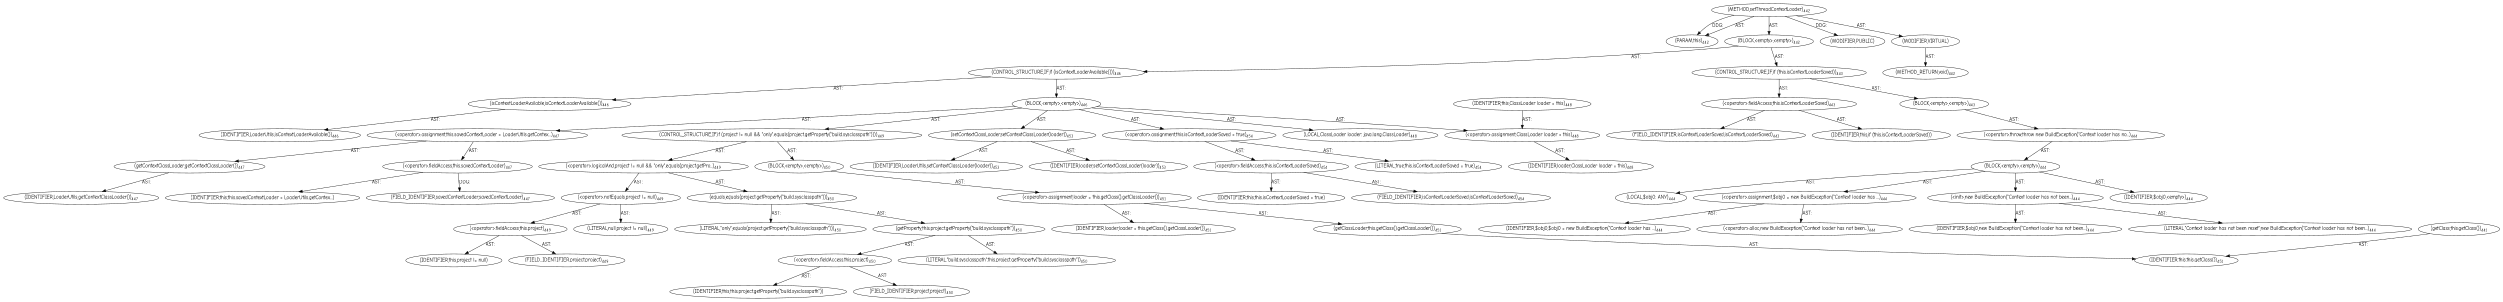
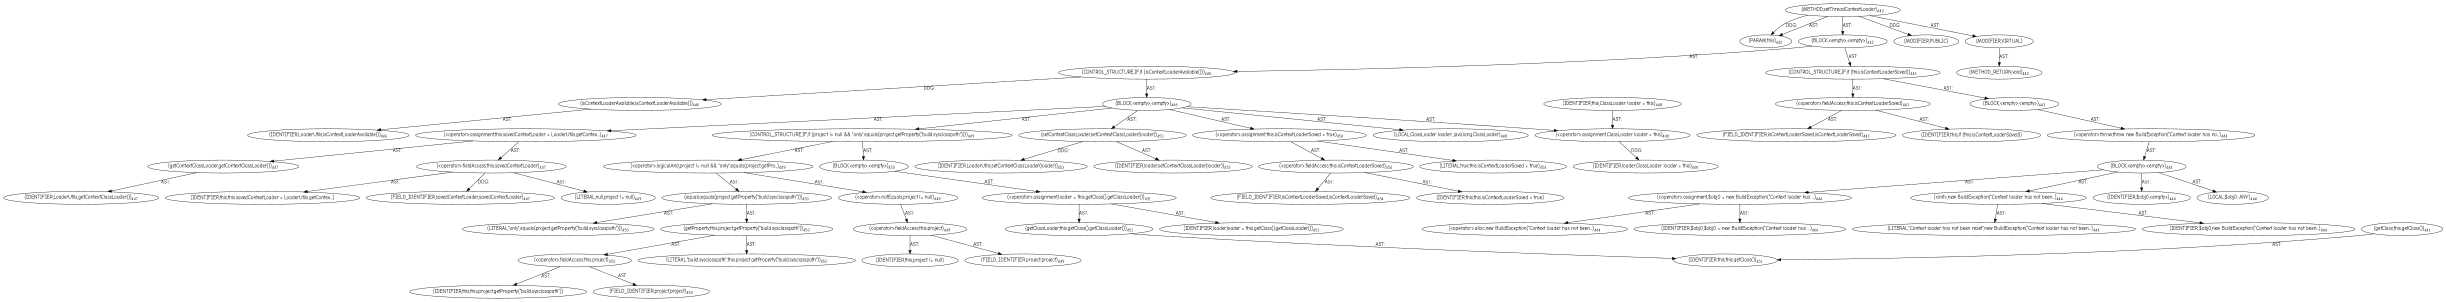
edge "(CONTROL_STRUCTURE,IF,if (isContextLoaderAvailable()))" -> "(isContextLoaderAvailable,isContextLoaderAvailable())": label "AST: " -> "DDG: "
edge "(setContextClassLoader,setContextClassLoader(loader))" -> "(IDENTIFIER,LoaderUtils,setContextClassLoader(loader))": label "AST: " -> "DDG: "
edge "(<operator>.assignment,ClassLoader loader = this)" -> "(IDENTIFIER,loader,ClassLoader loader = this)": label "AST: " -> "DDG: "
edge "(<operator>.notEquals,project != null)" -> "(LITERAL,null,project != null)": now "(<operator>.fieldAccess,this.savedContextLoader)" -> "(LITERAL,null,project != null)"
